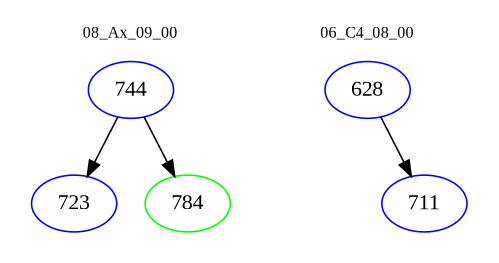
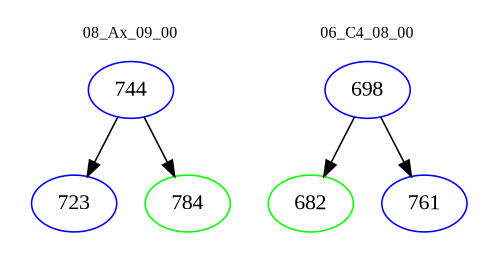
node "628": label "628" -> "698"
node "682": added
node "711": label "711" -> "761"
